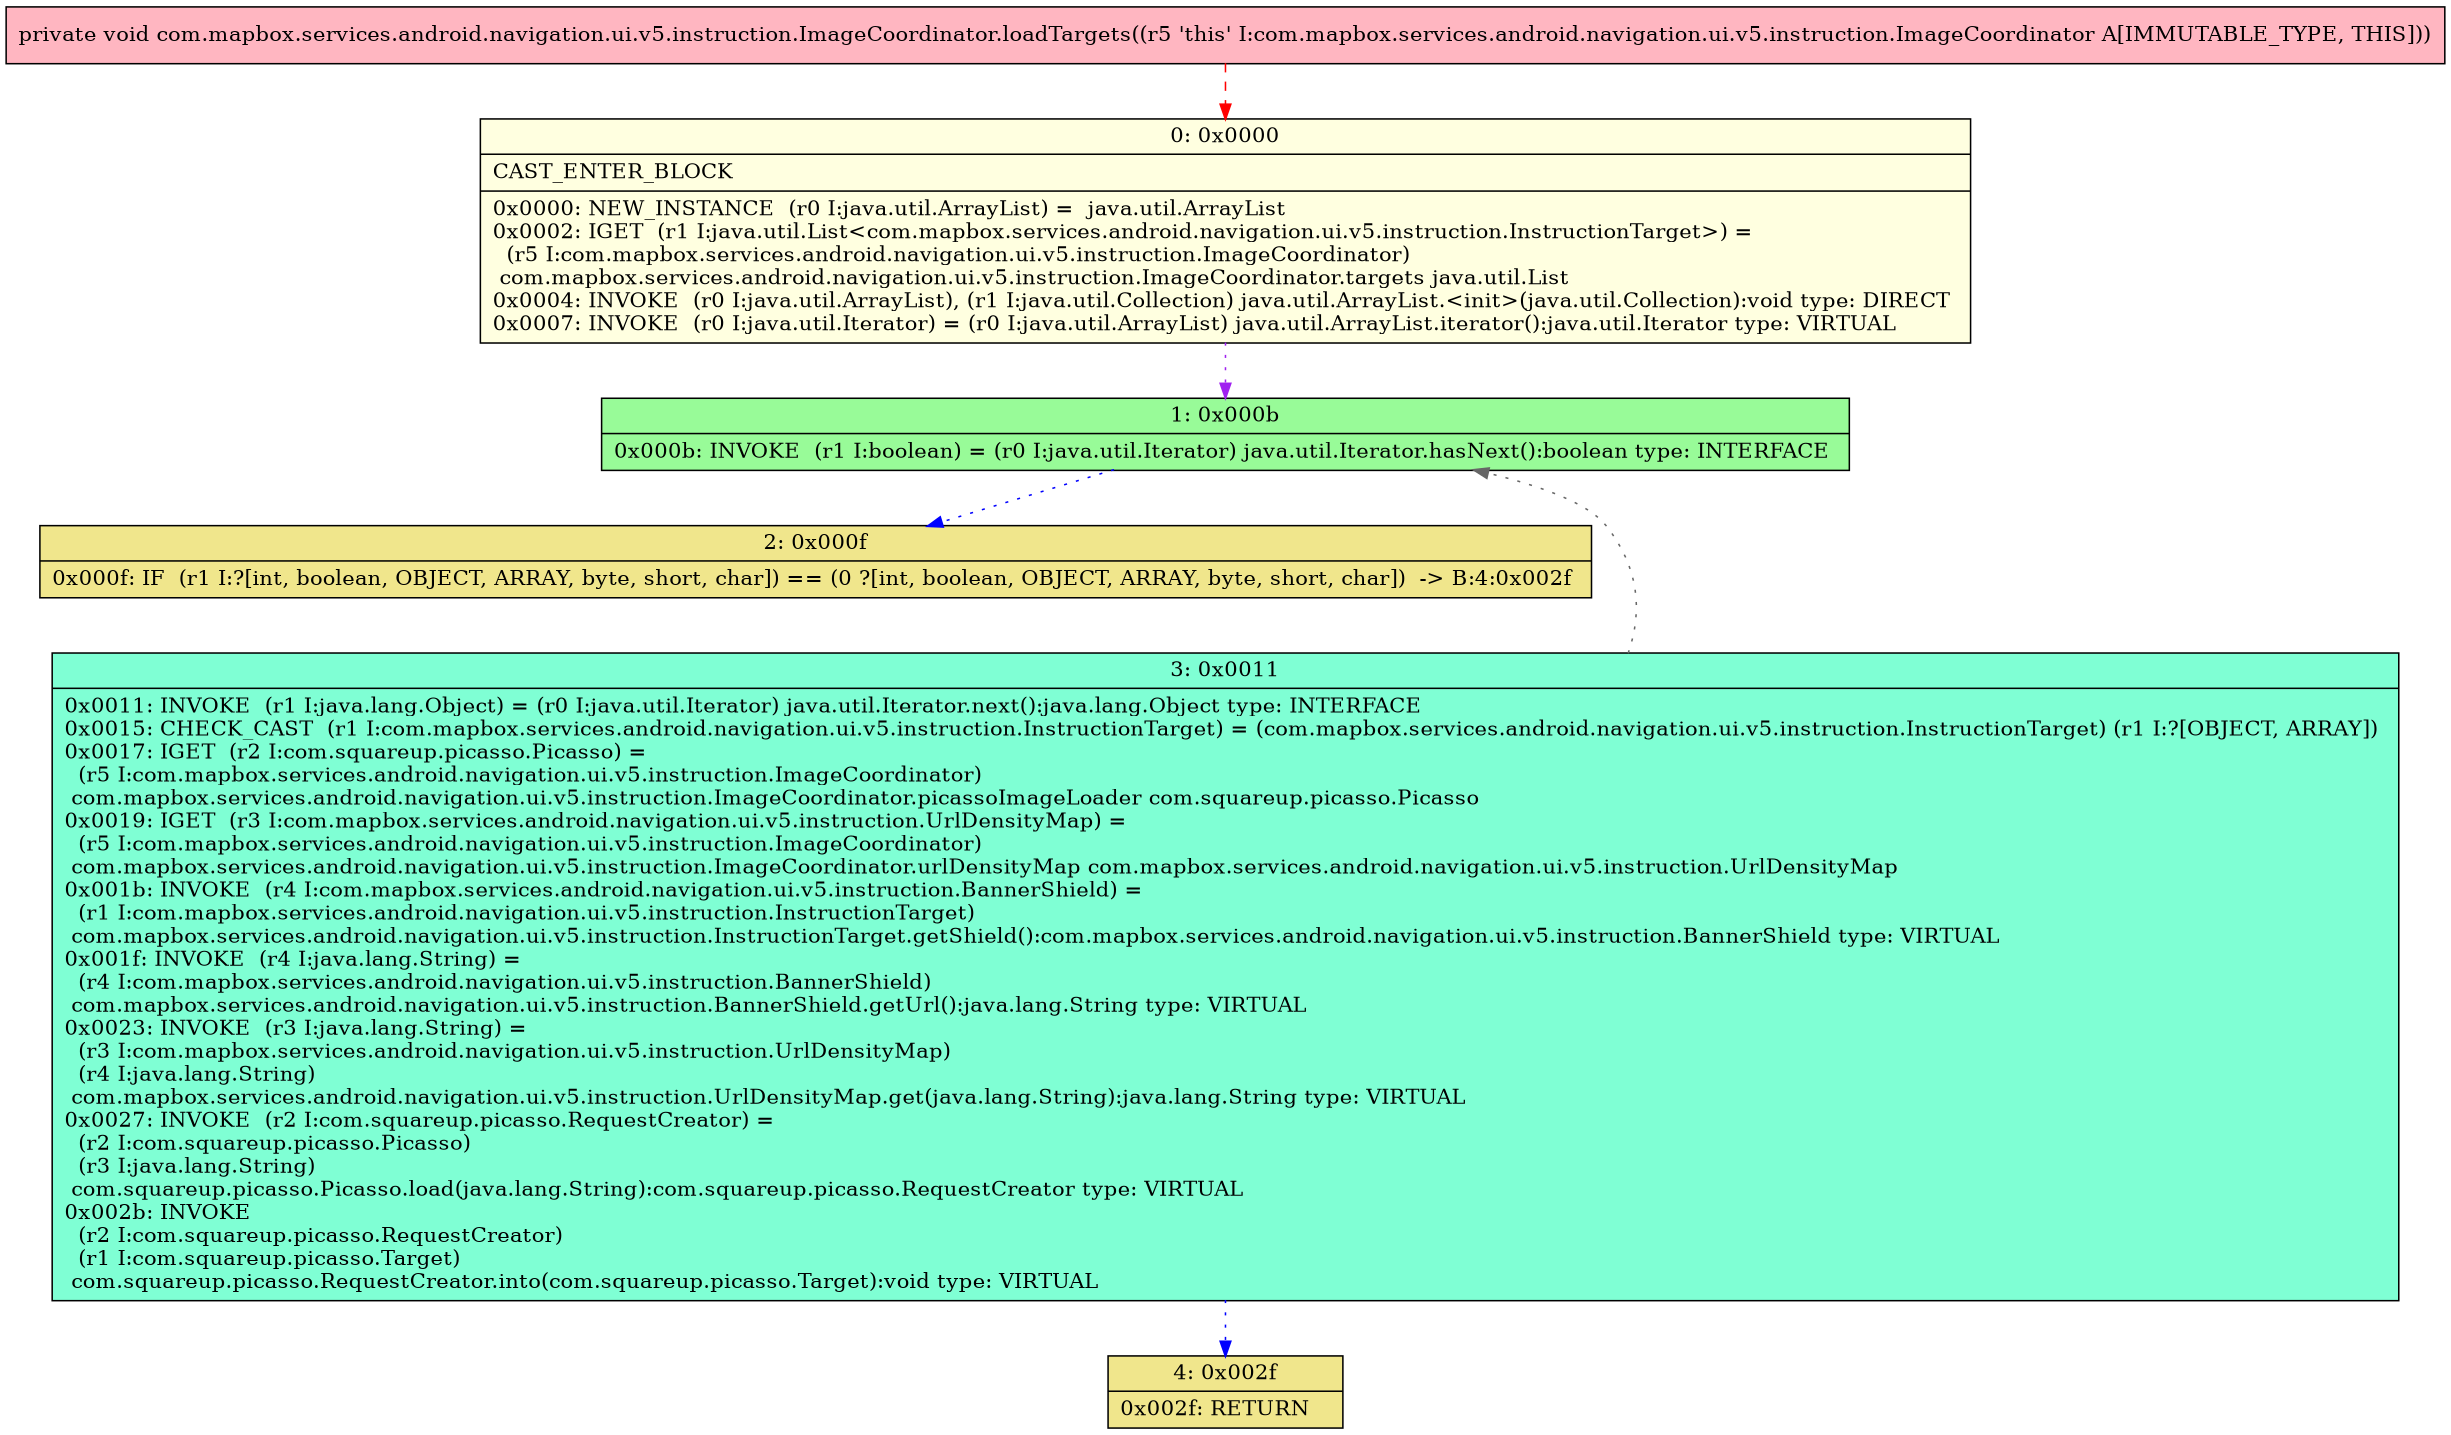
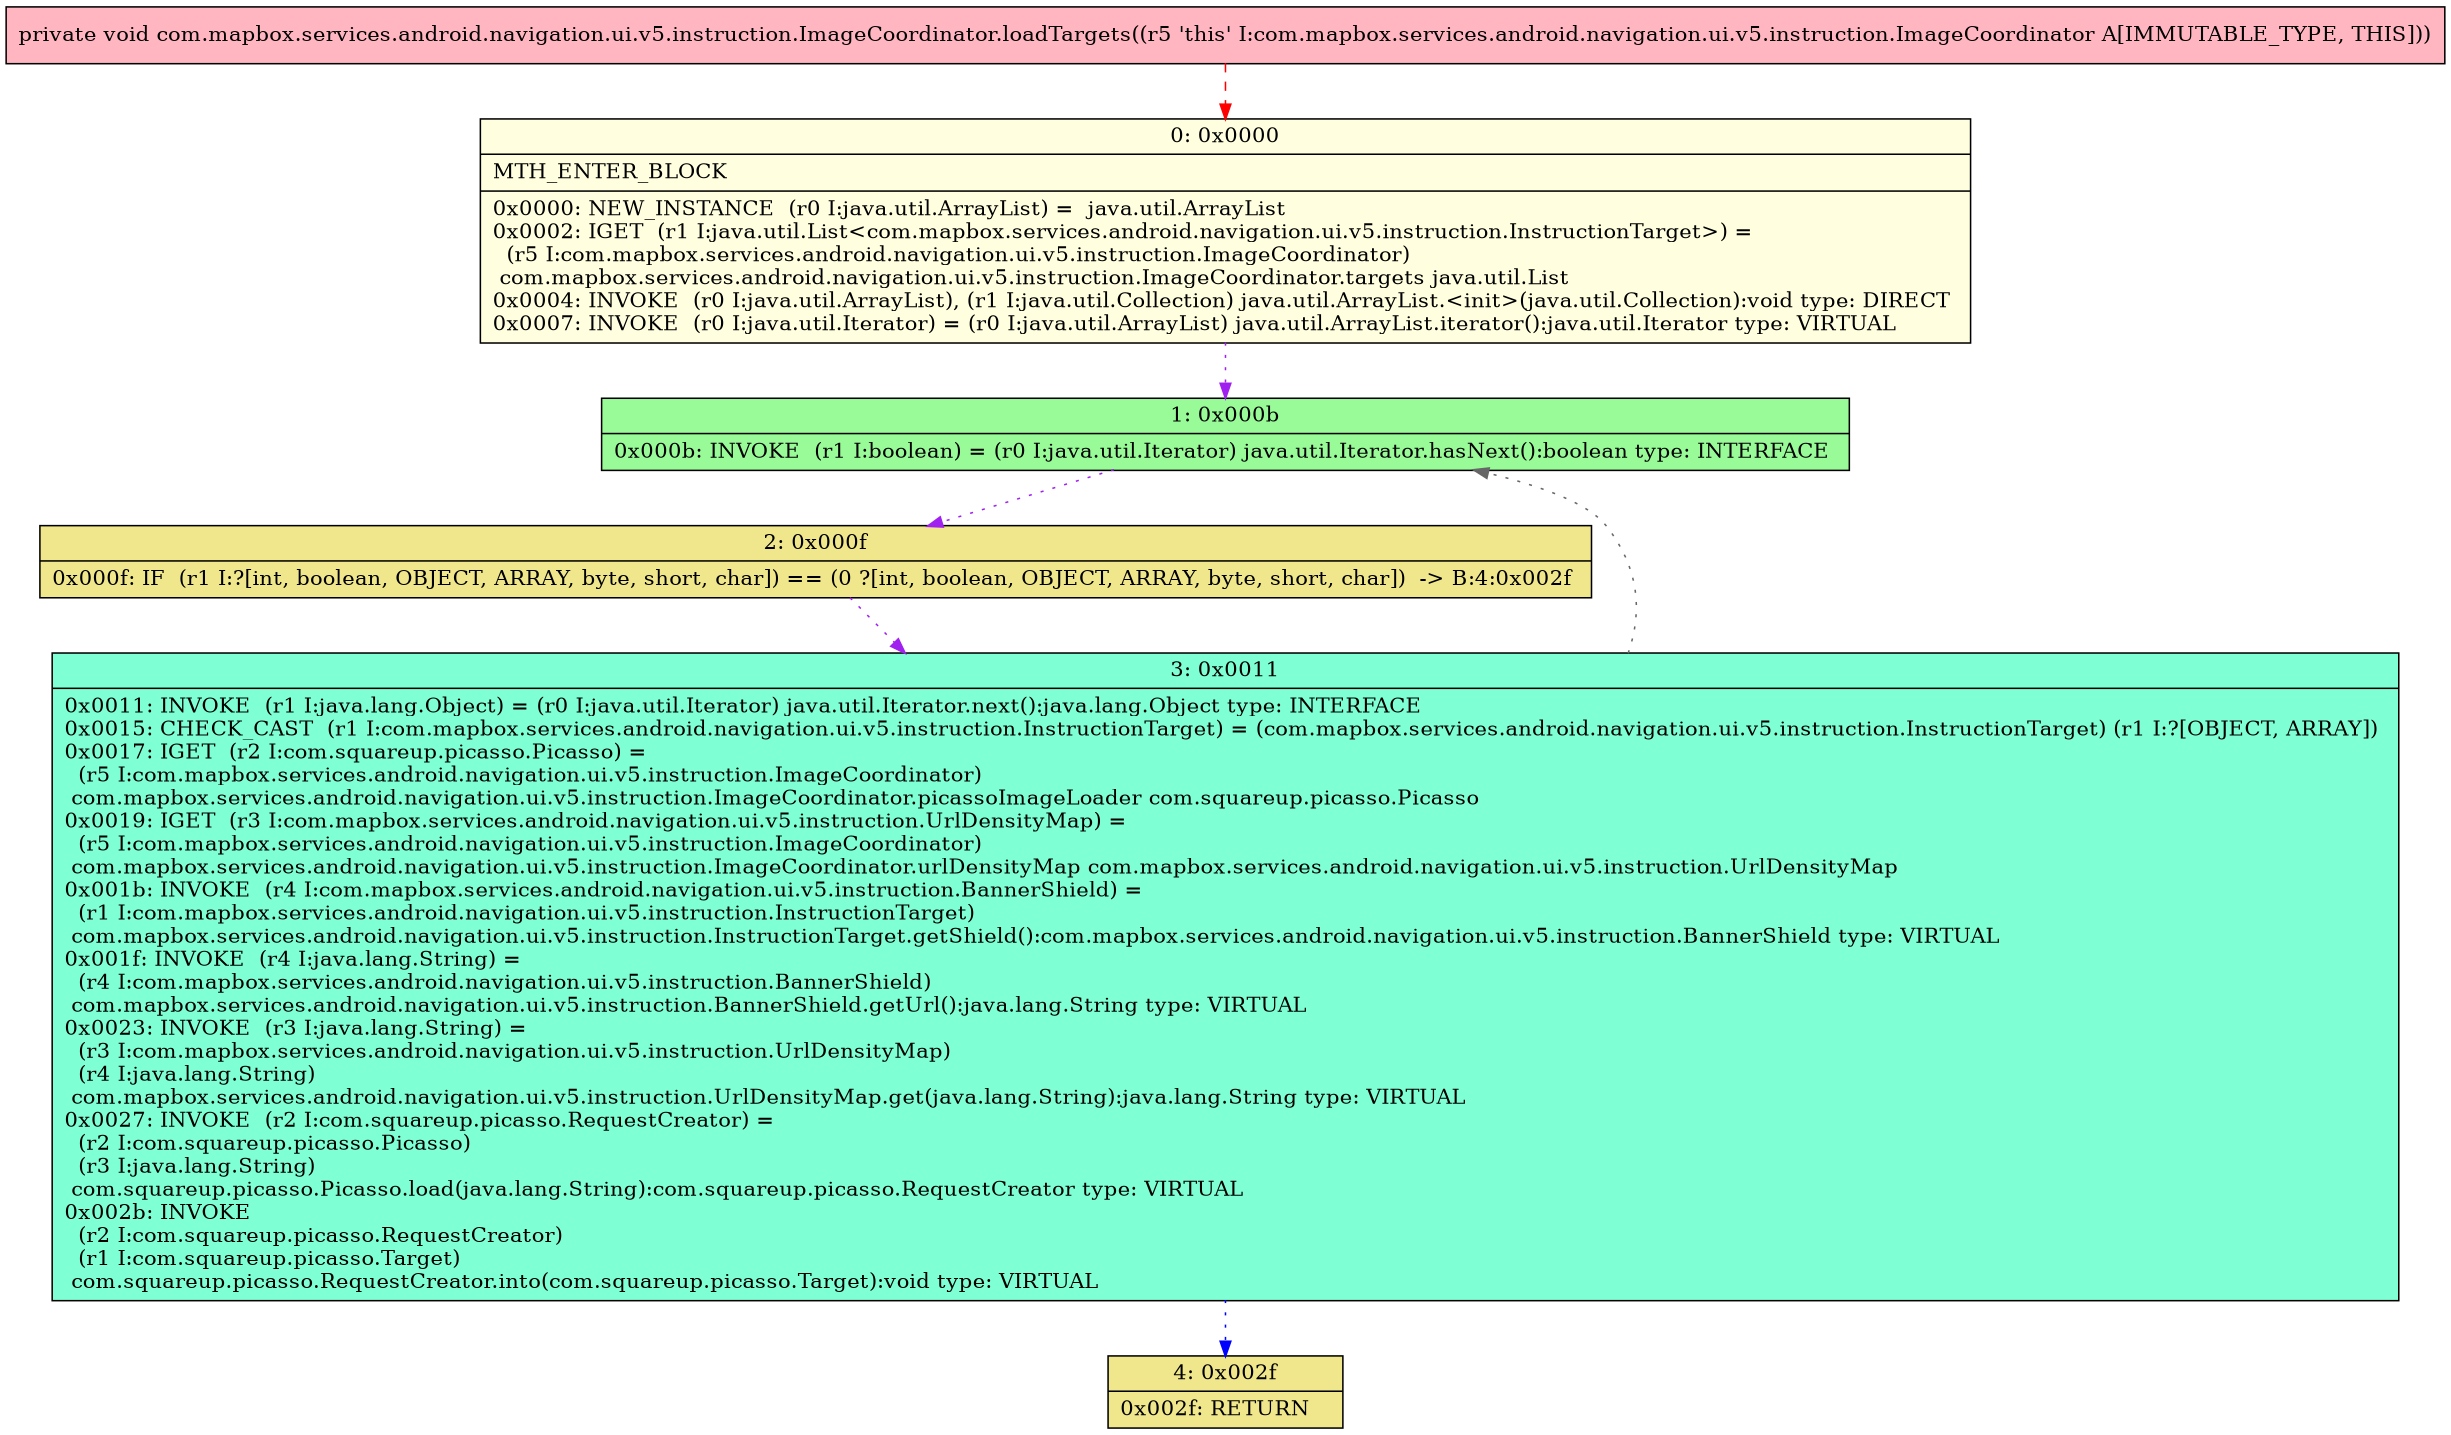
node "0: 0x0000": text "CAST_ENTER_BLOCK" -> "MTH_ENTER_BLOCK"
edge "1: 0x000b" -> "2: 0x000f": color blue -> purple
edge "2: 0x000f" -> "3: 0x0011": added
